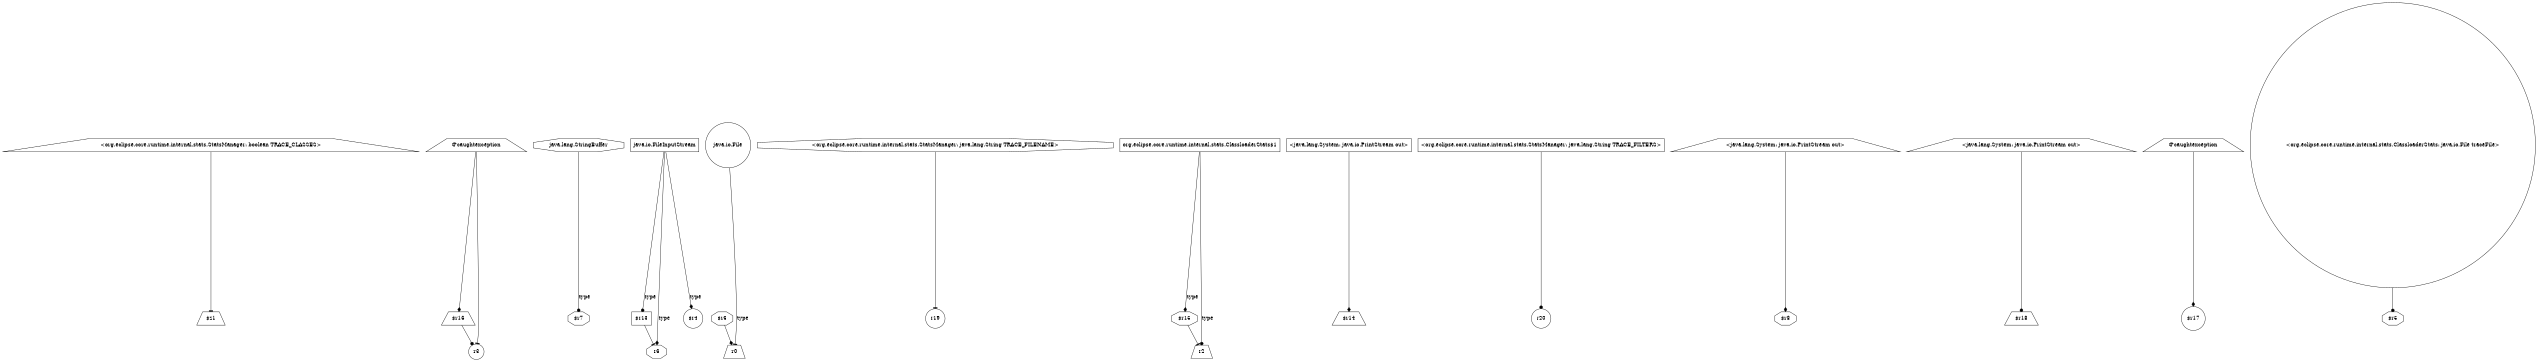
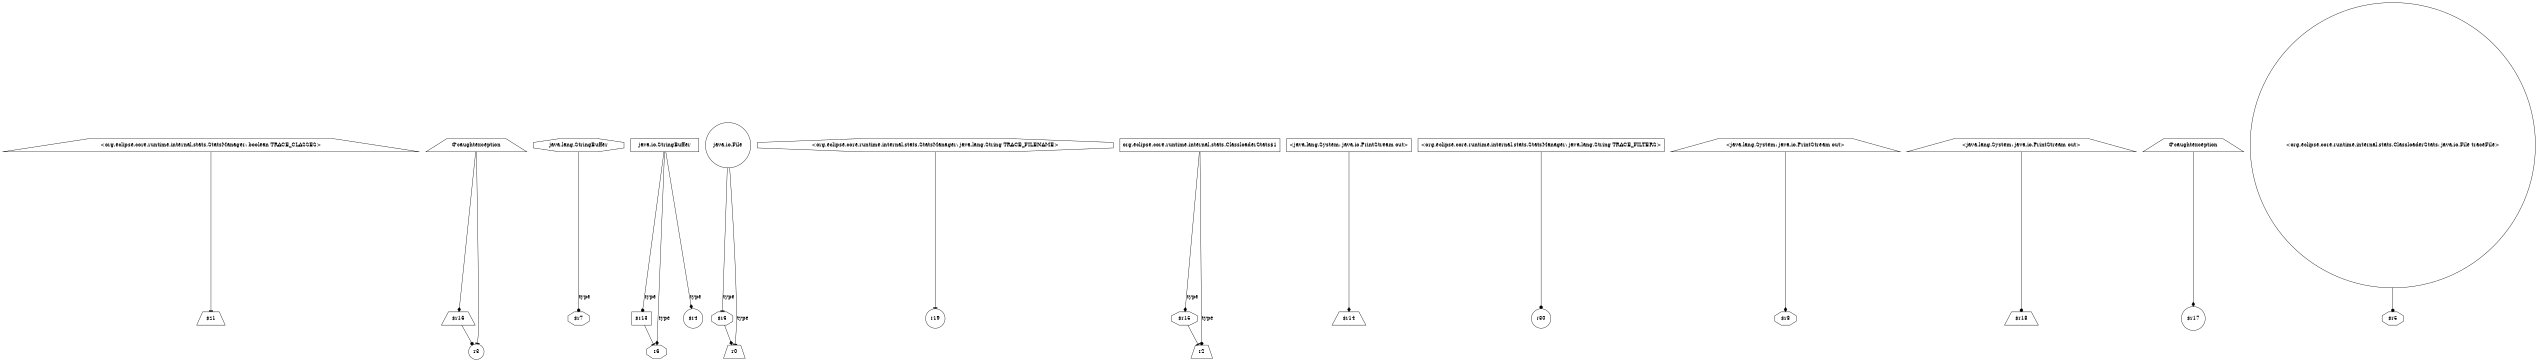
node "java.io.FileInputStream": label "java.io.FileInputStream" -> "java.io.StringBuffer"
edge "java.io.File" -> "$r6": added, label "type"
node "r20": label "r20" -> "r30"
